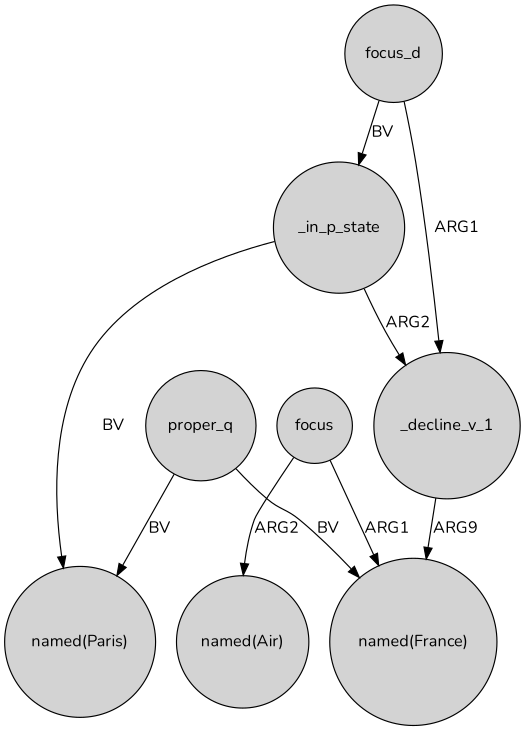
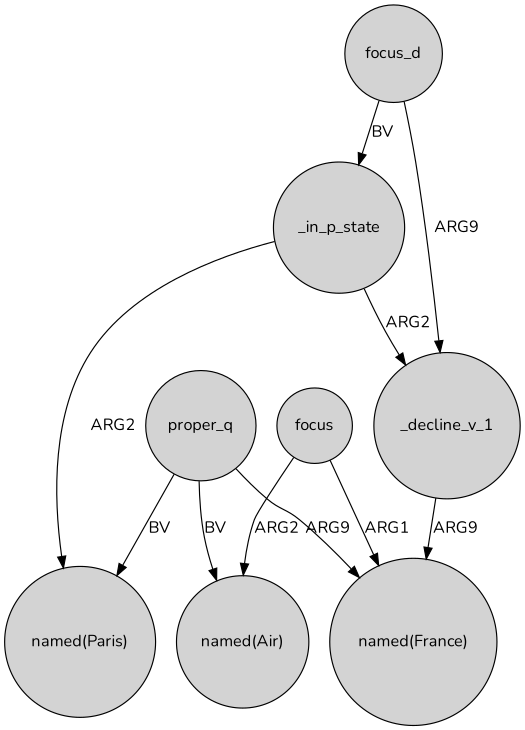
edge "focus_d" -> "_decline_v_1": label "ARG1" -> "ARG9"
edge "_in_p_state" -> "named(Paris)": label "BV" -> "ARG2"
edge "proper_q" -> "named(Air)": added, label "BV"
edge "proper_q" -> "named(France)": label "BV" -> "ARG9"
